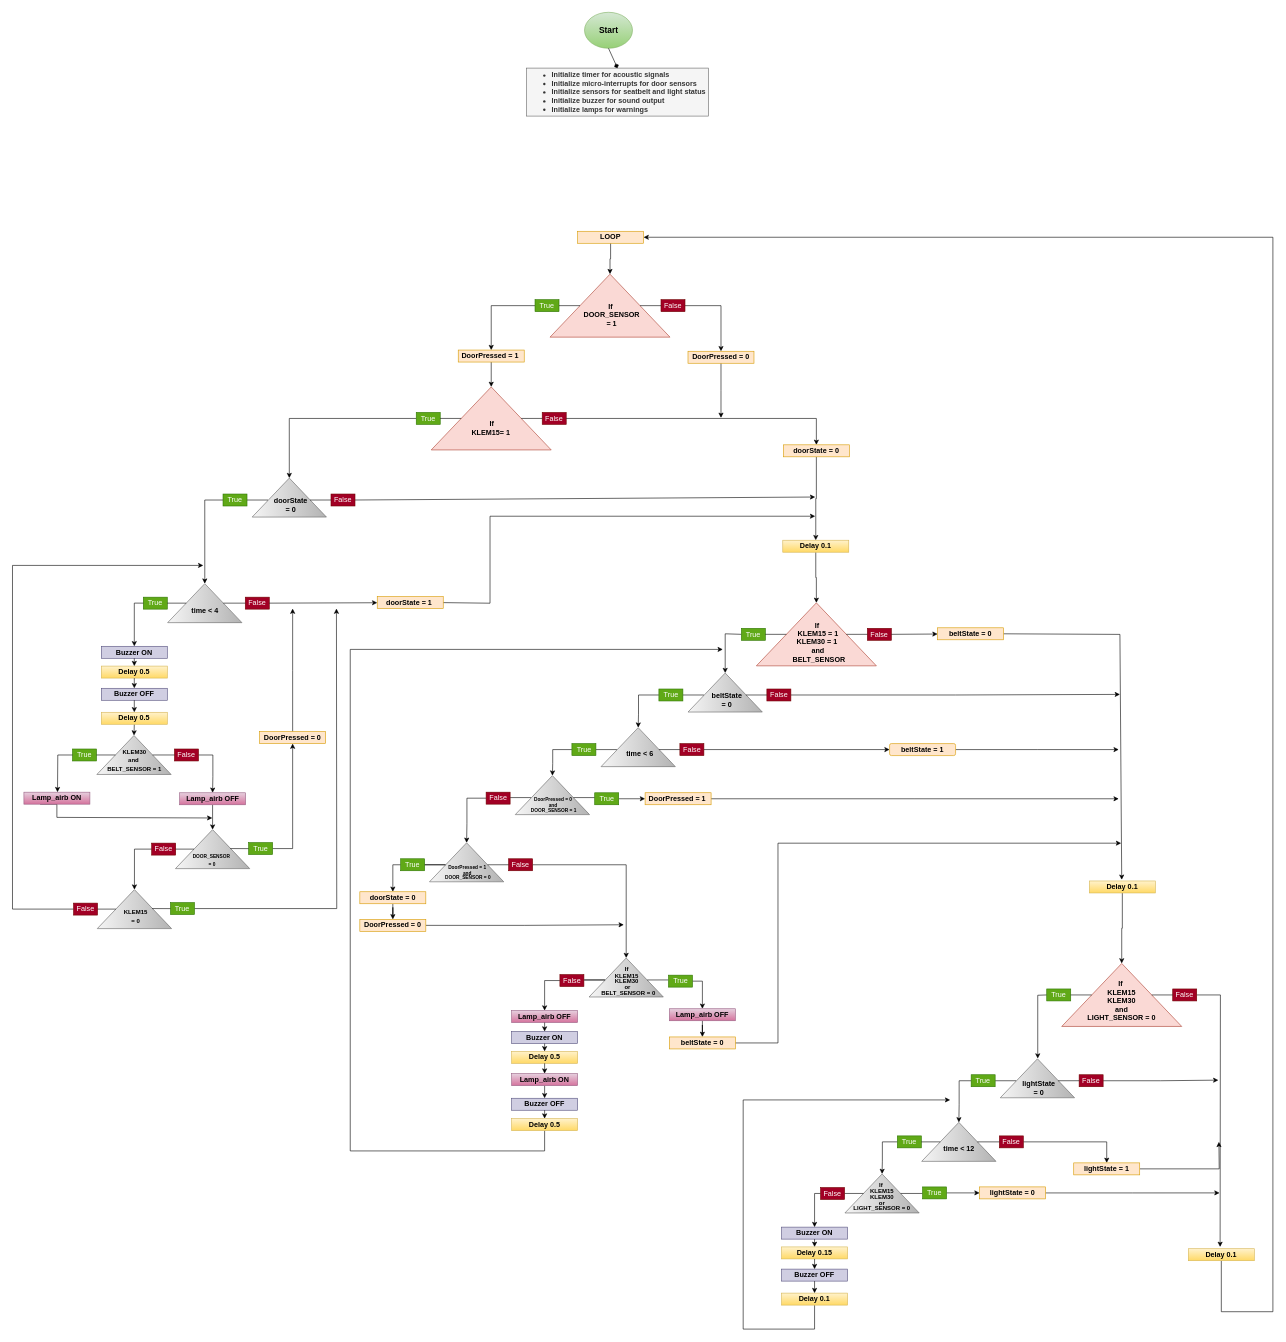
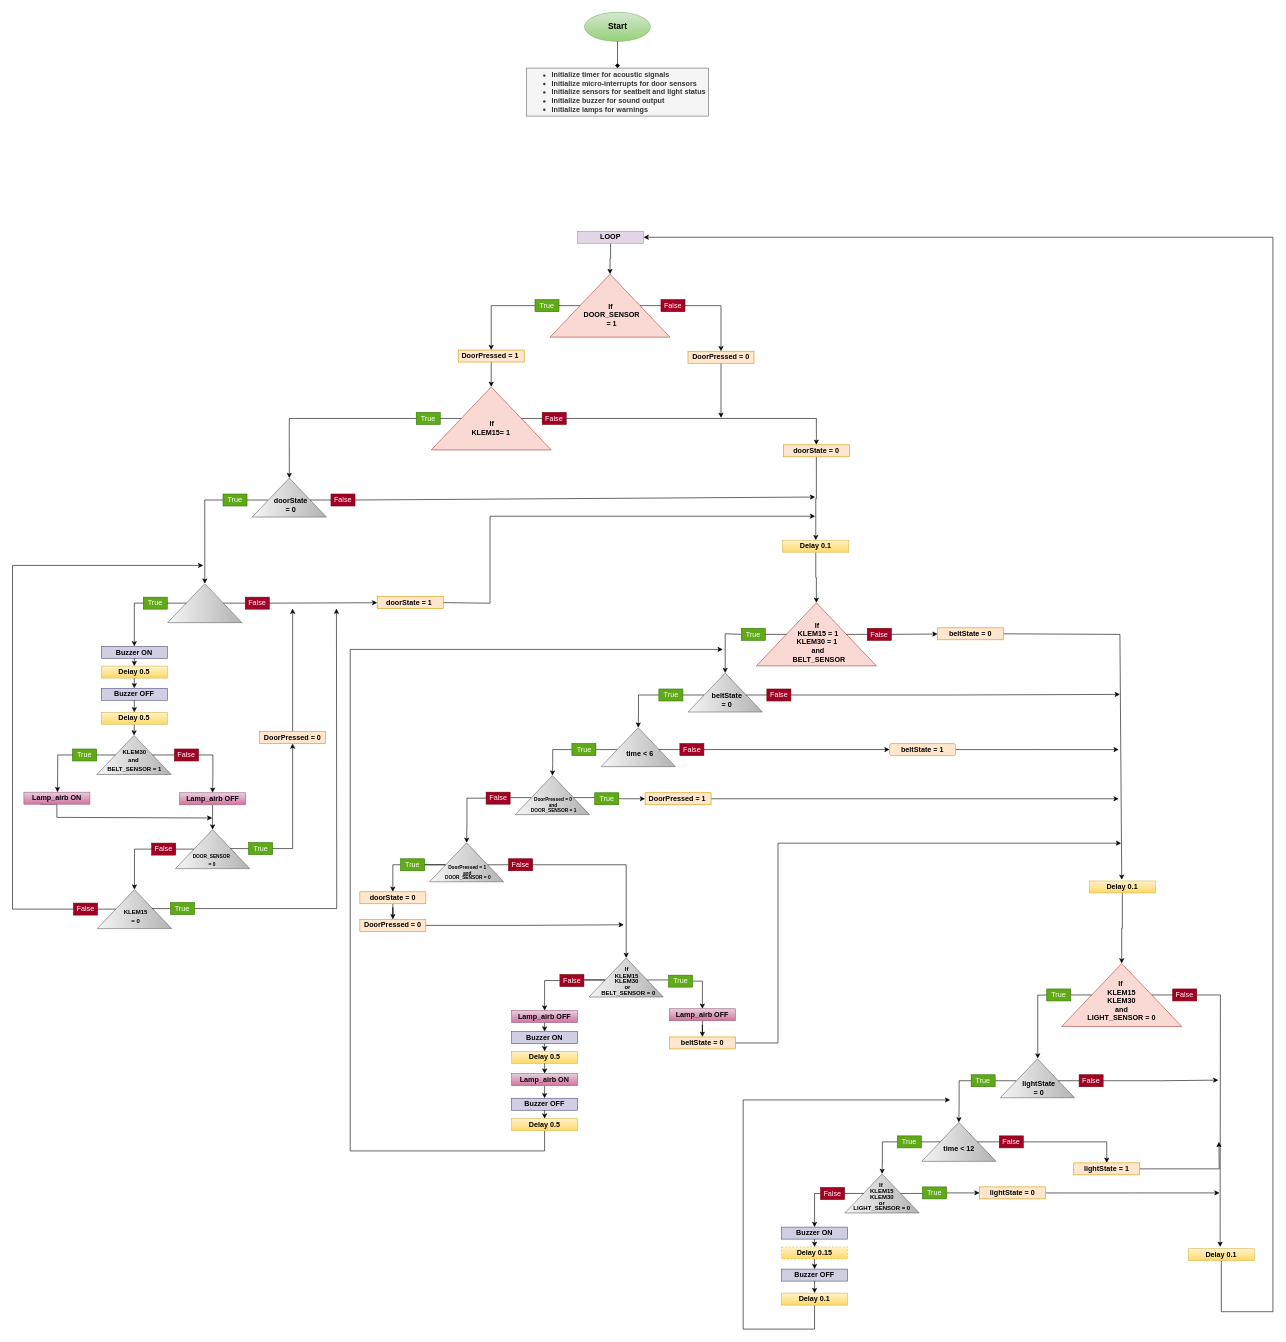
node "Start": size 48x36 -> 66x29
node "LOOP": fillcolor #ffe6cc -> #e1d5e7
node "time < 4": removed
node "Delay 0.15": style solid -> dashed
